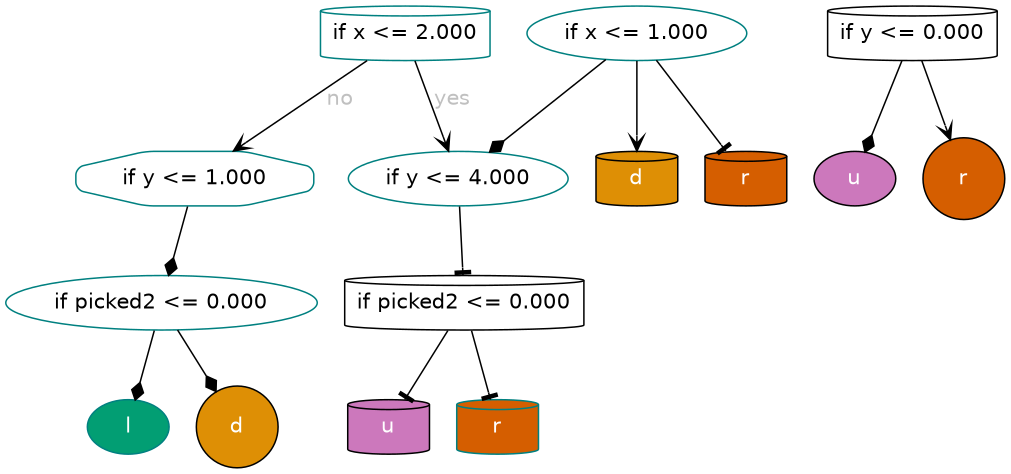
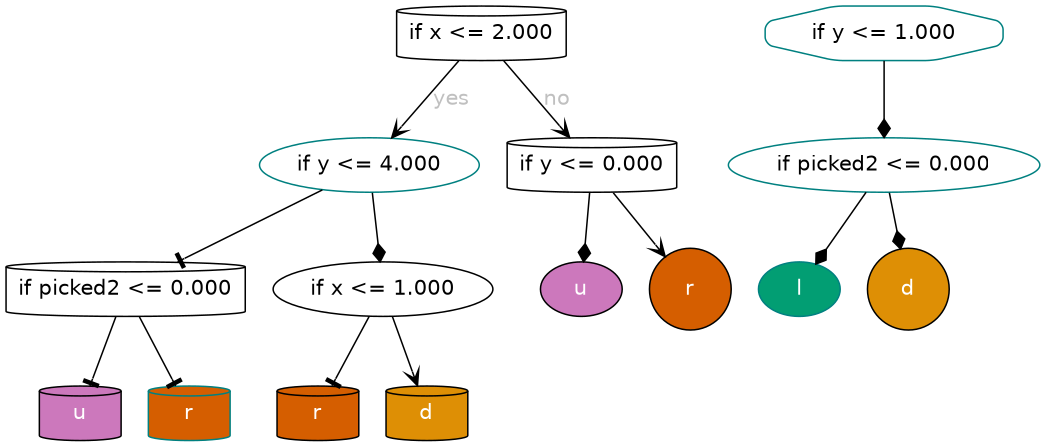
node "if x <= 2.000": color teal -> black
node "if x <= 1.000": color teal -> black
edge "if x <= 1.000" -> "if y <= 4.000": reversed
edge "if x <= 2.000" -> "if y <= 1.000": now "if x <= 2.000" -> "if y <= 0.000"
